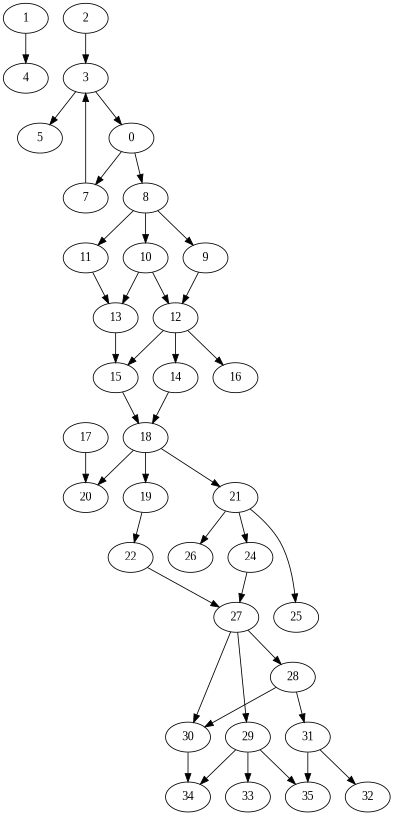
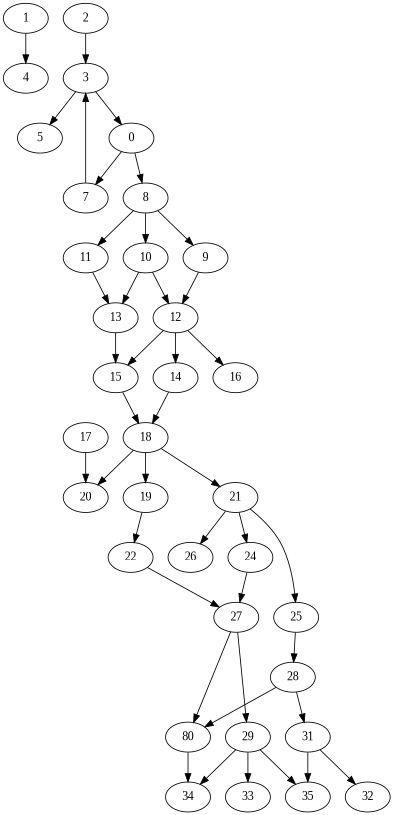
edge "27" -> "28": now "25" -> "28"
node "30": label "30" -> "80"
